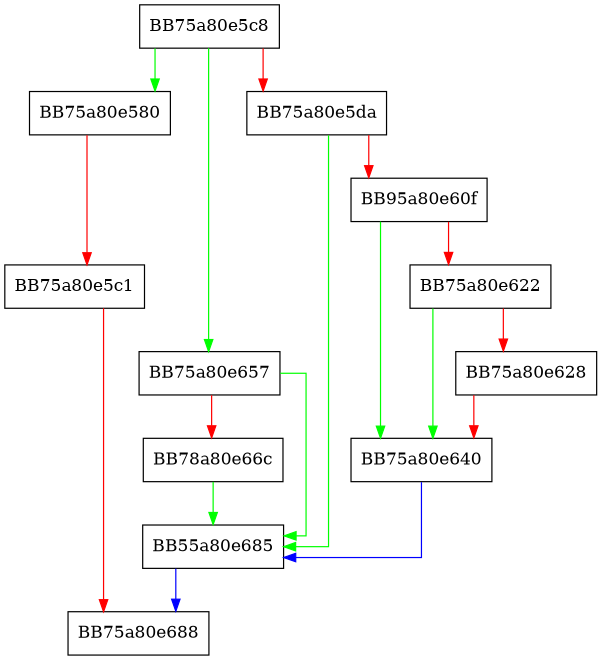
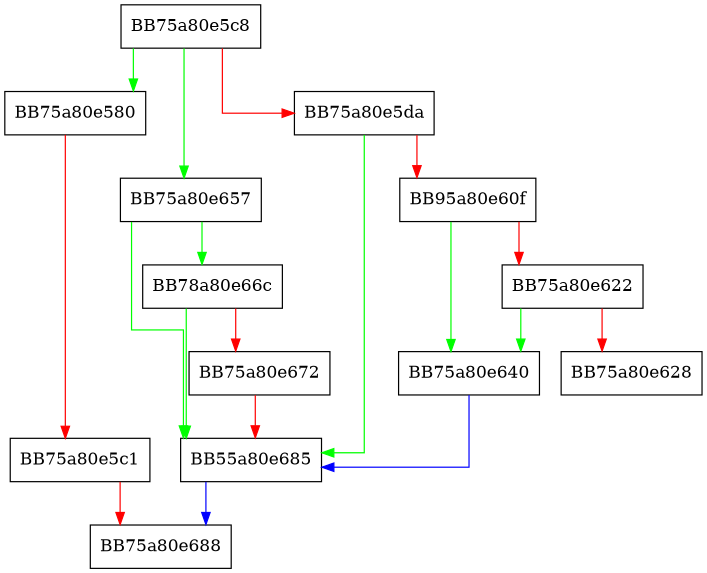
node "BB75a80e672": added
edge "BB75a80e657" -> "BB78a80e66c": color red -> green
edge "BB75a80e628" -> "BB75a80e640": removed
